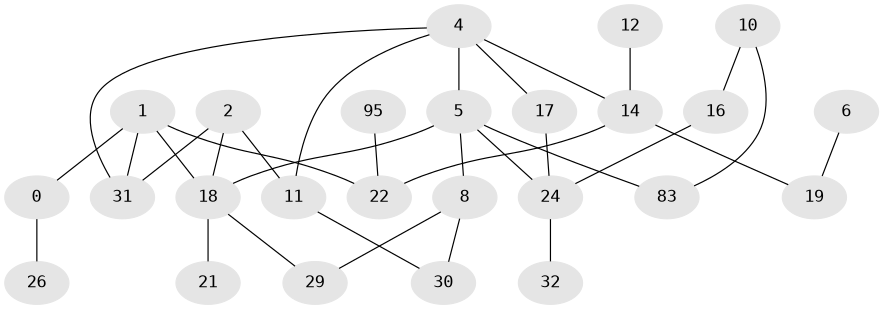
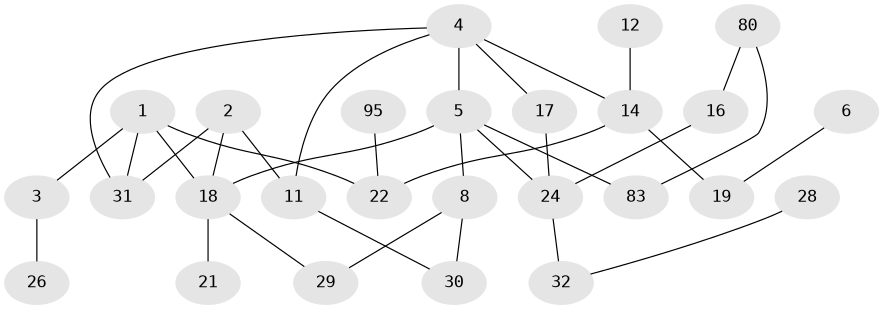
node "10": label "10" -> "80"
node "0": label "0" -> "3"
node "28": added
